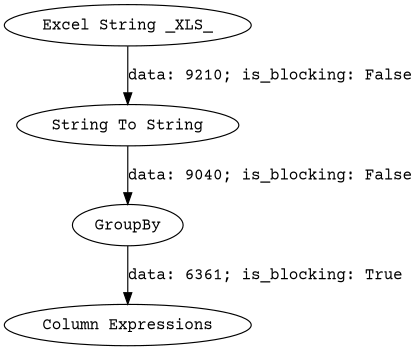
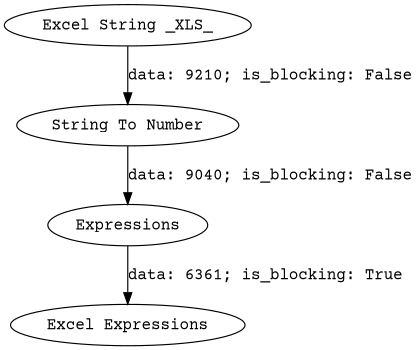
node "String To String": label "String To String" -> "String To Number"
node "GroupBy": label "GroupBy" -> "Expressions"
node "Column Expressions": label "Column Expressions" -> "Excel Expressions"
